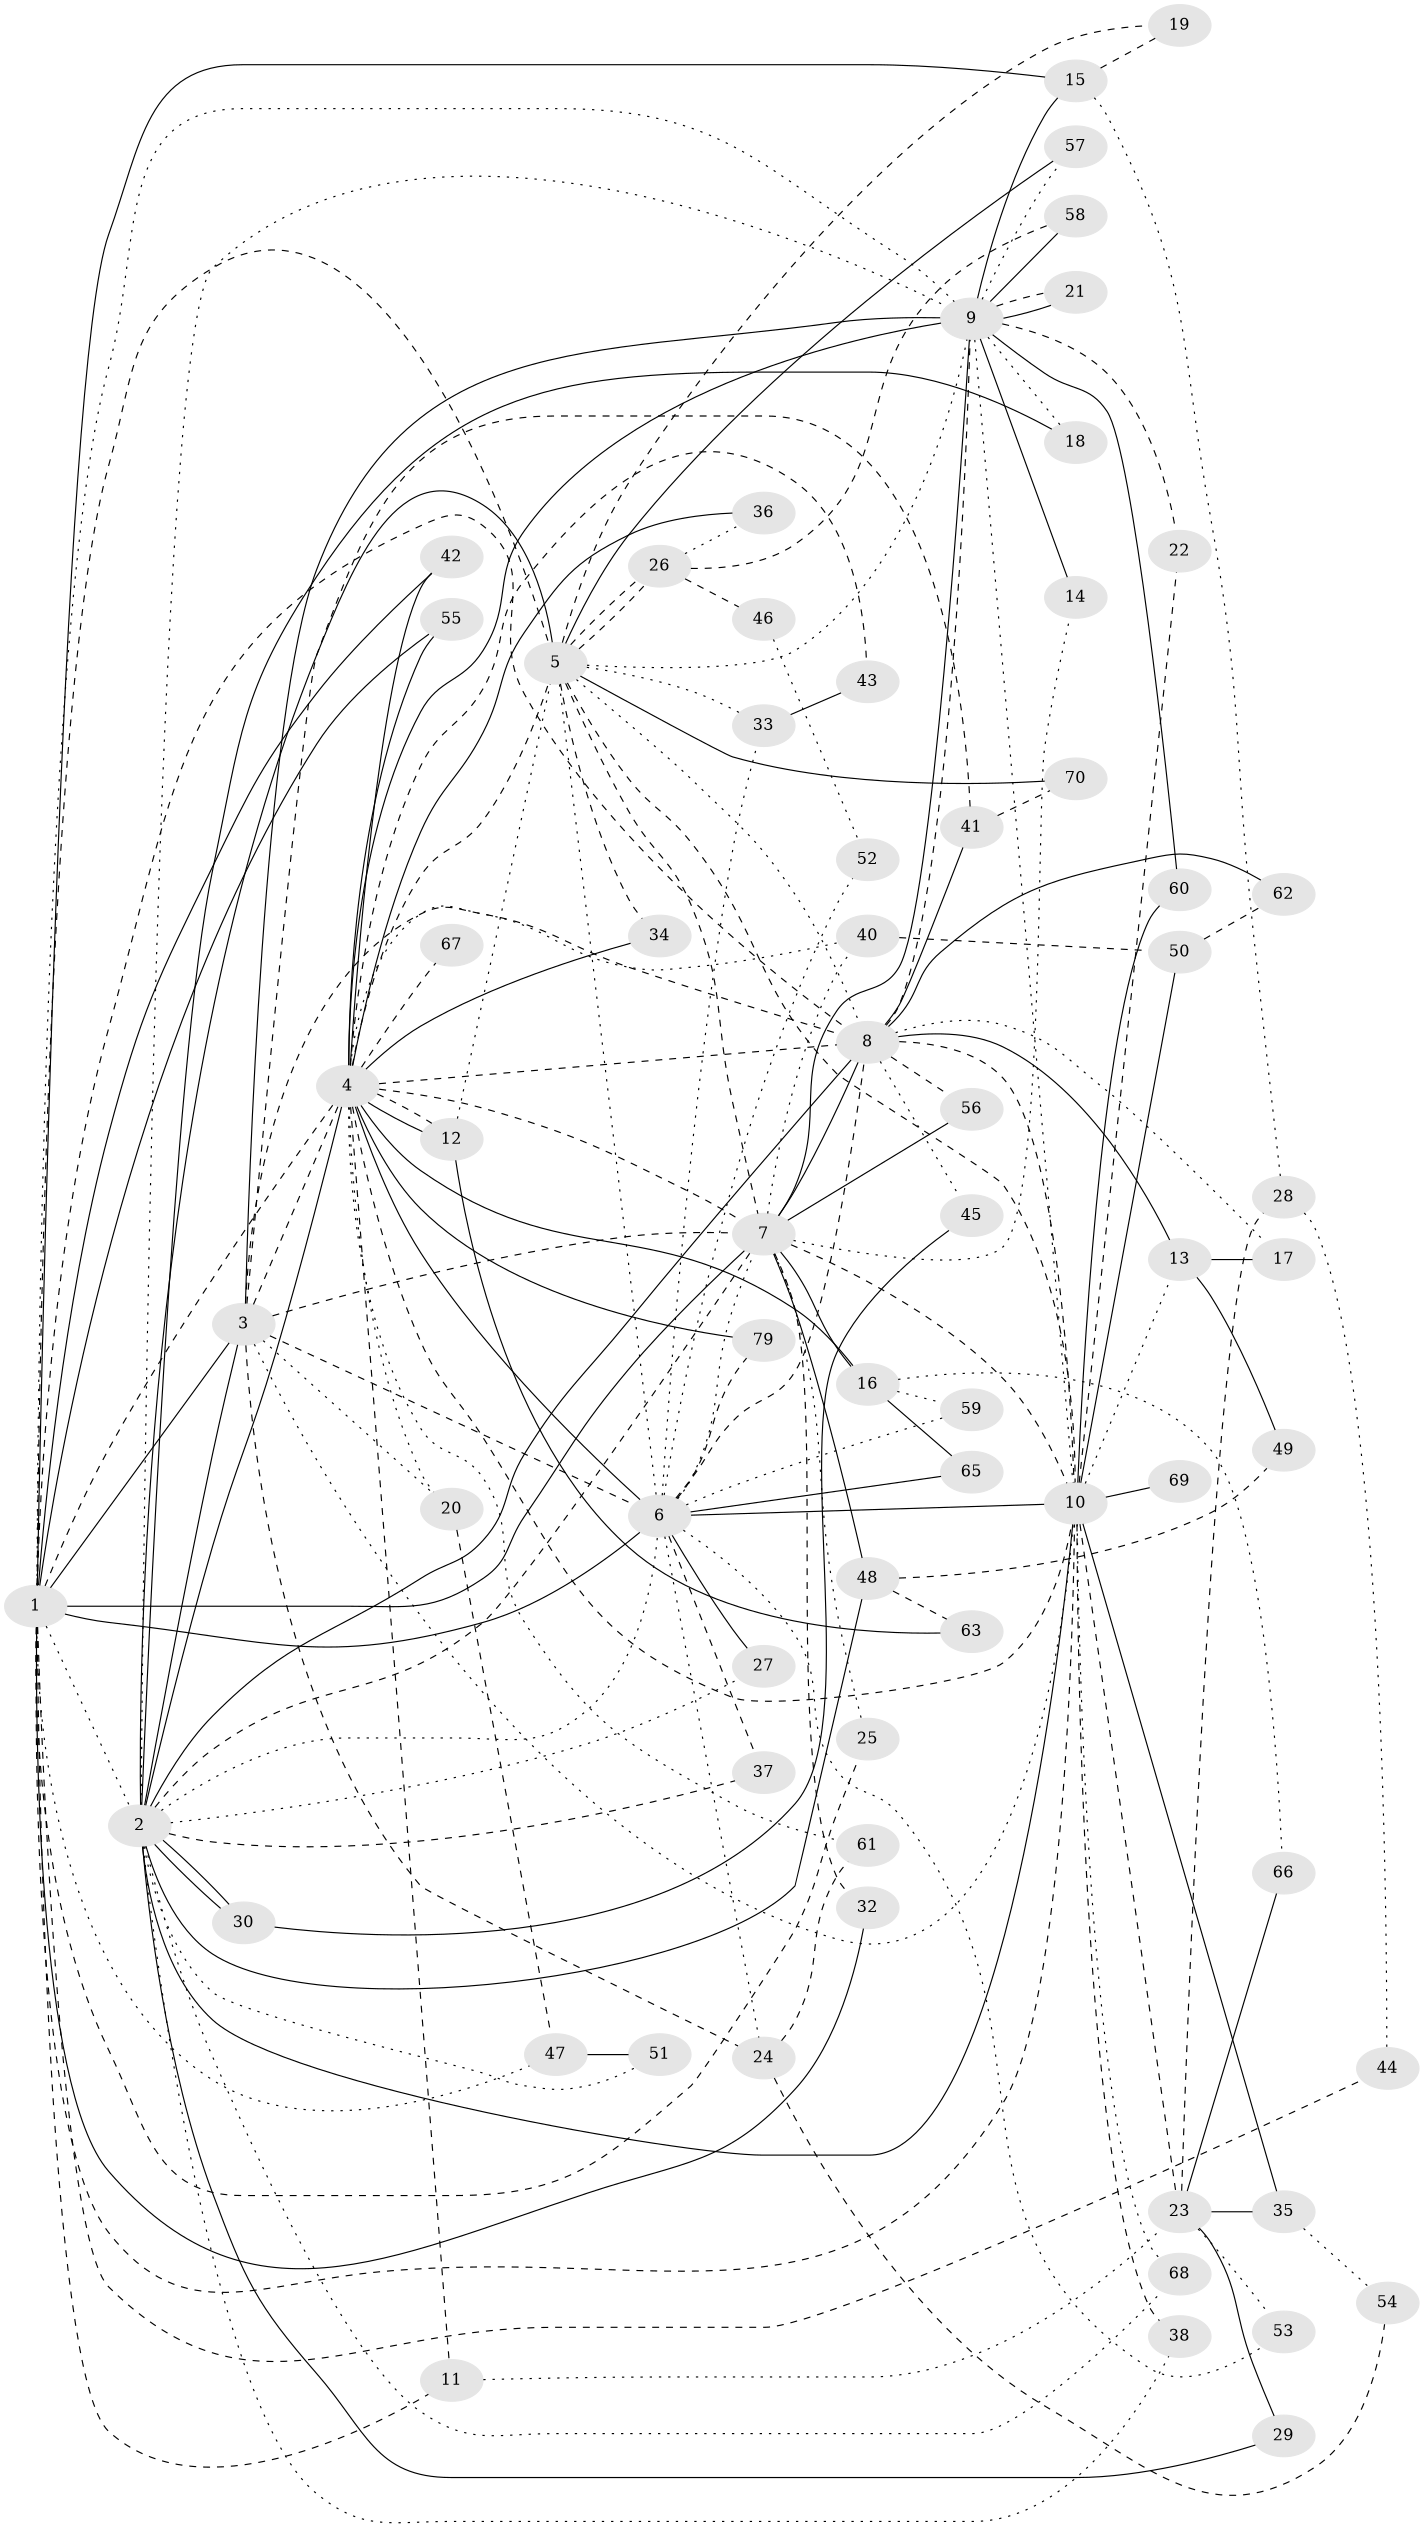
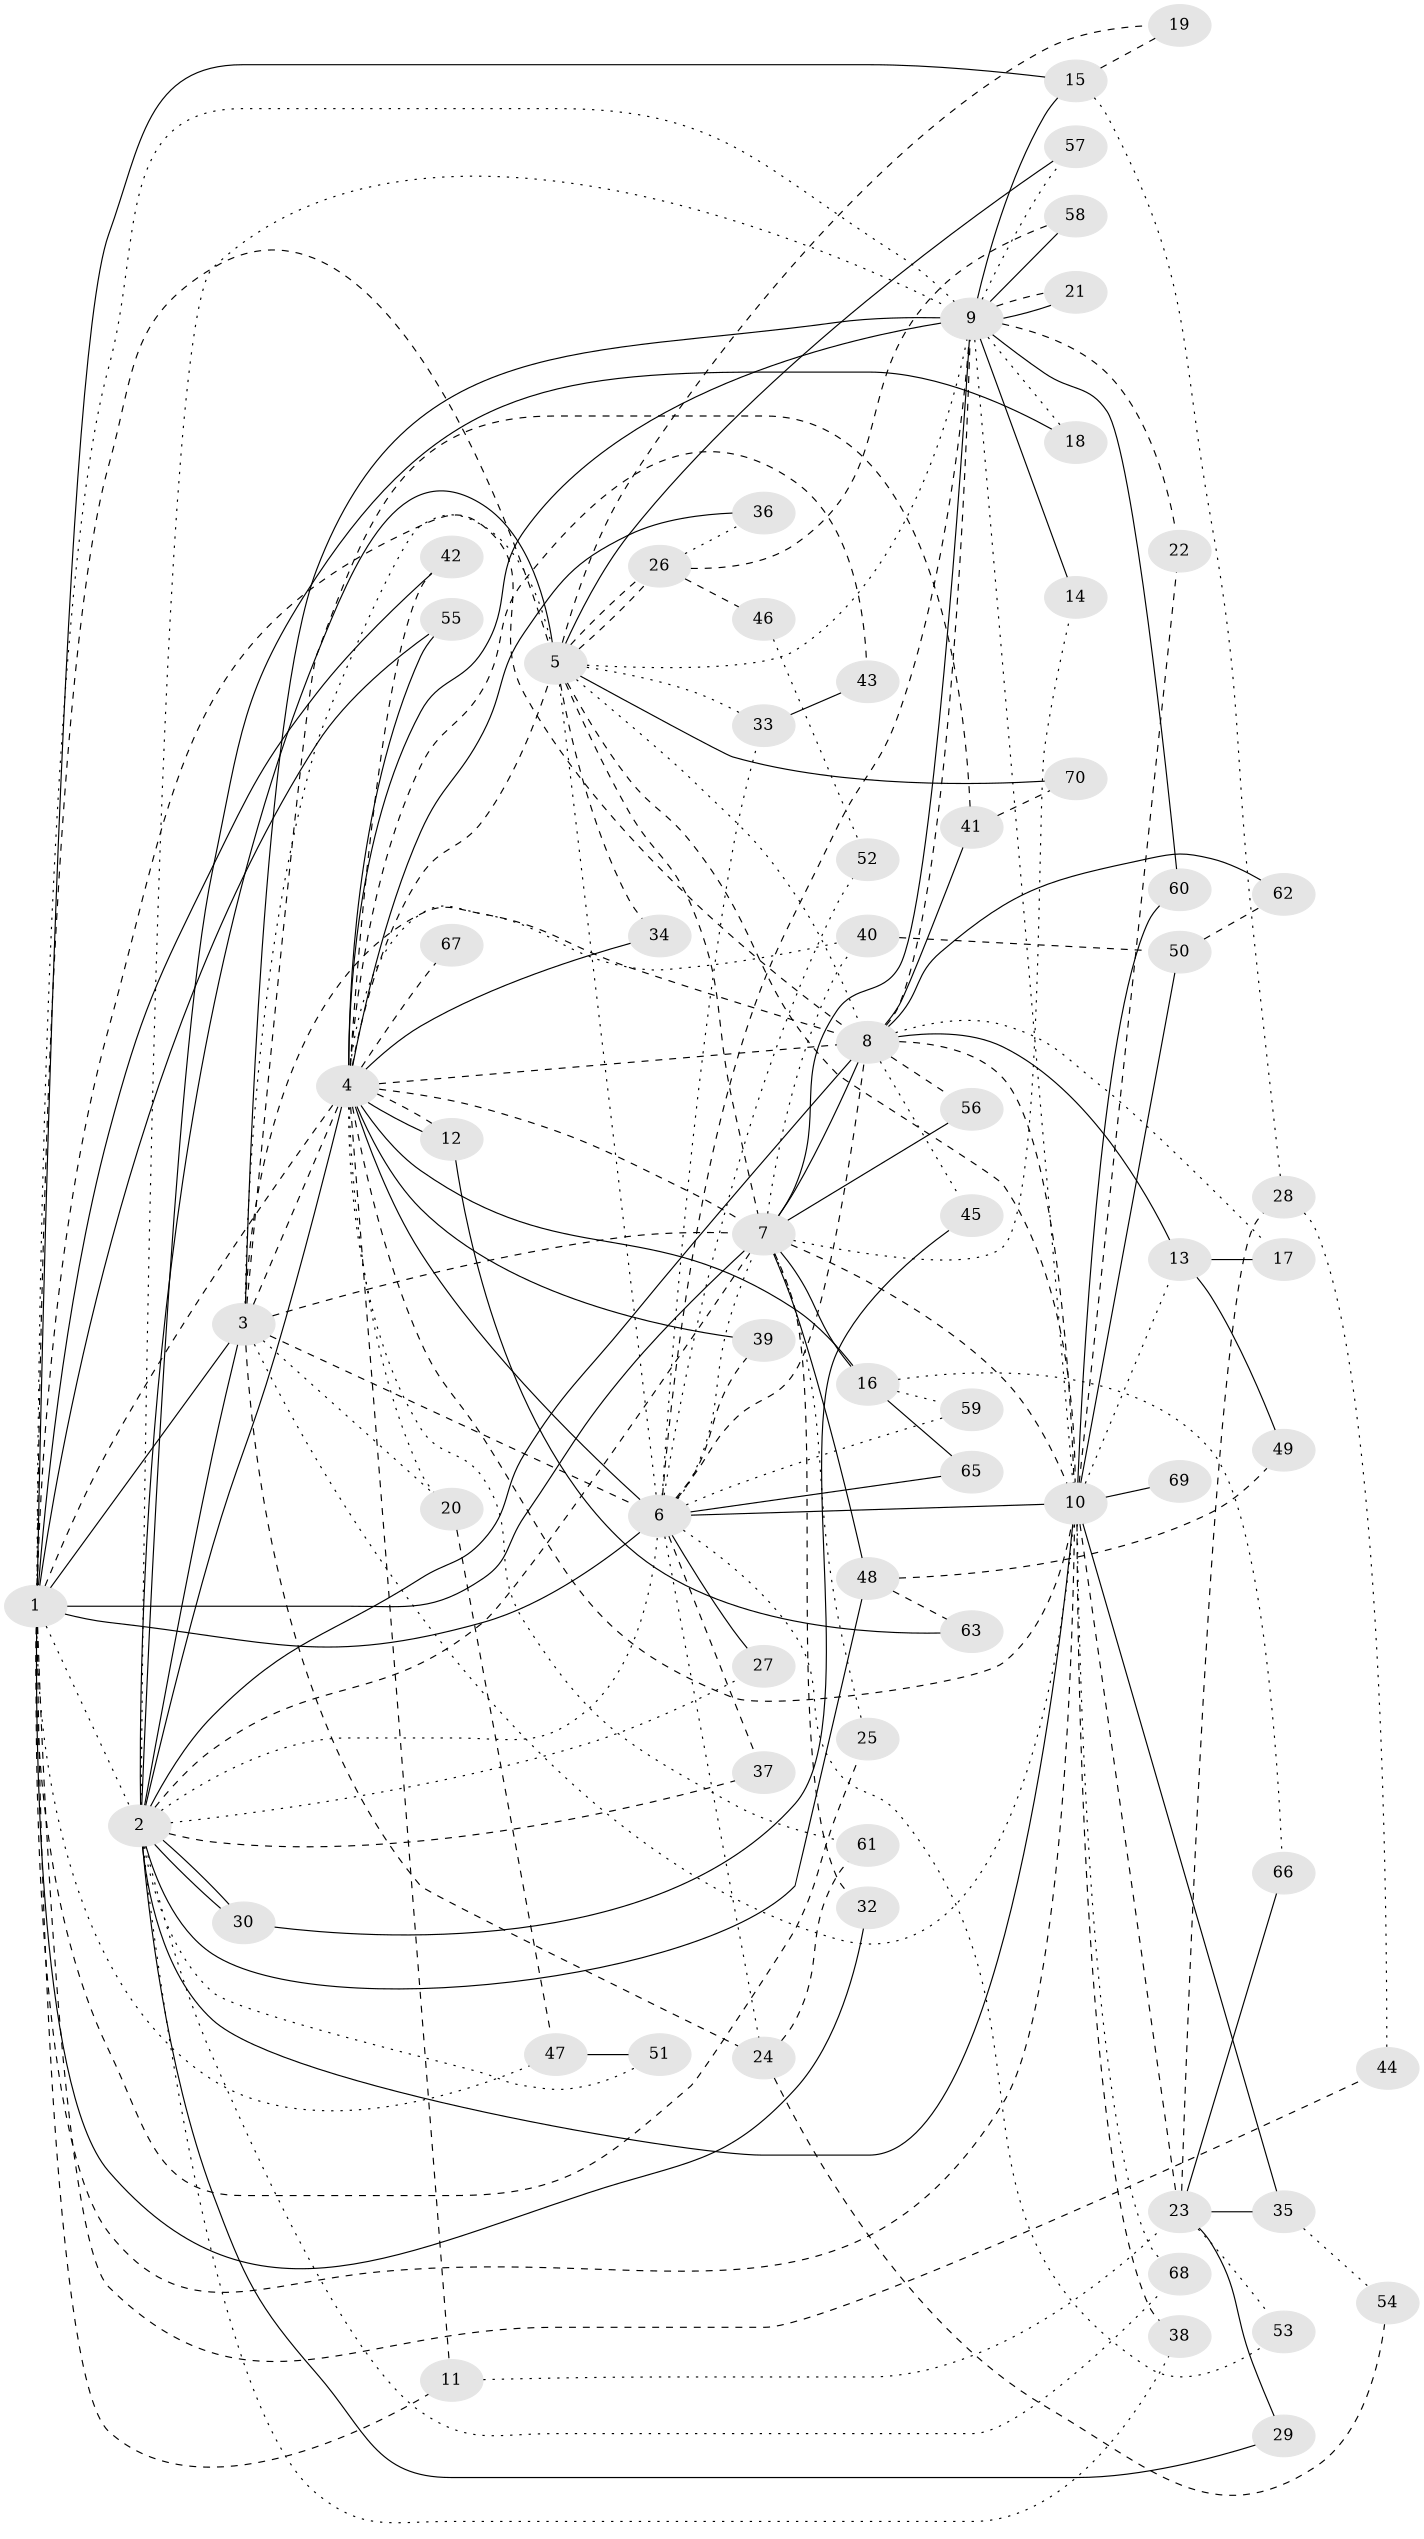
edge "42" -- "4": style solid -> dashed
edge "5" -- "12": now "5" -- "3"
edge "9" -- "6": added
node "79": label "79" -> "39"
